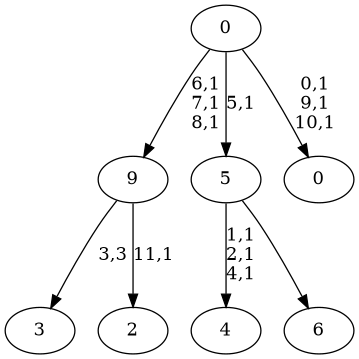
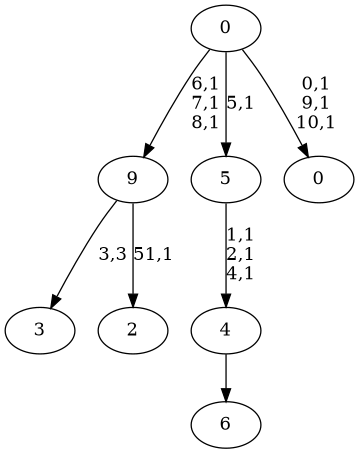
edge "5" -> "6": now "4" -> "6"
edge "9" -> "2": label "11,1" -> "51,1"
